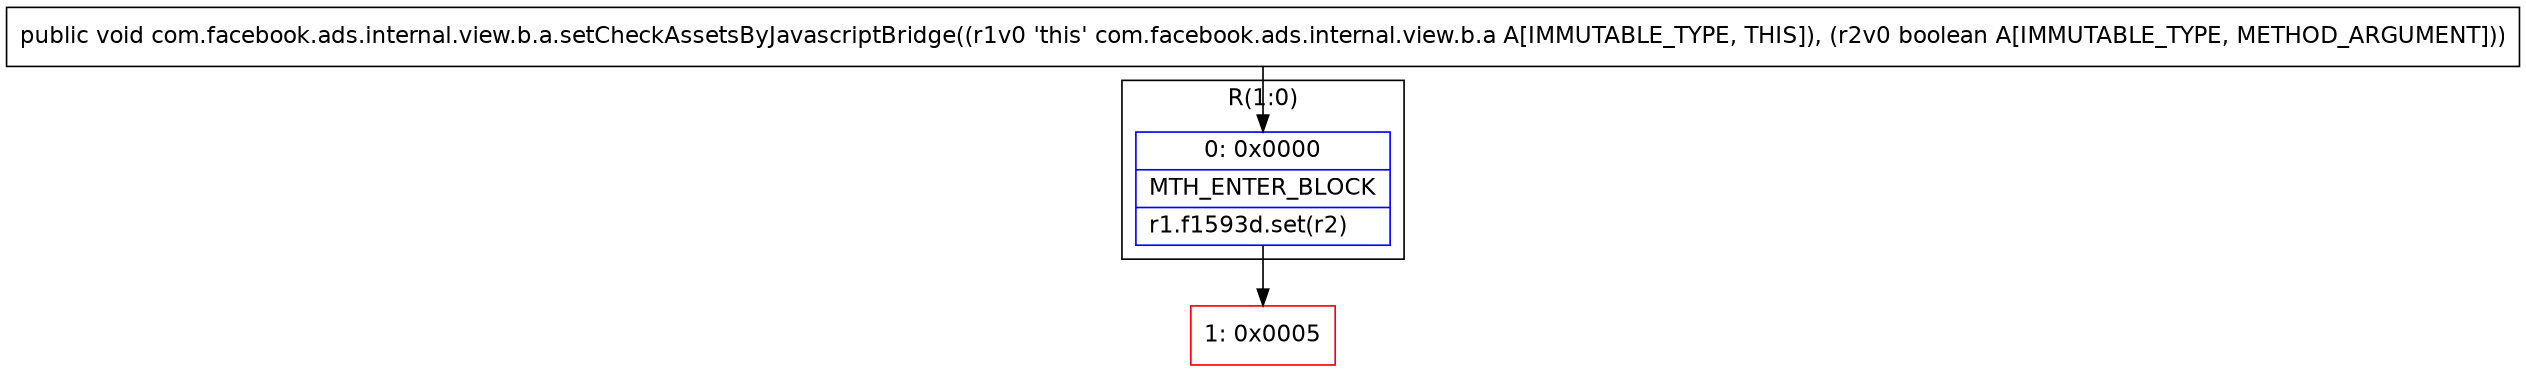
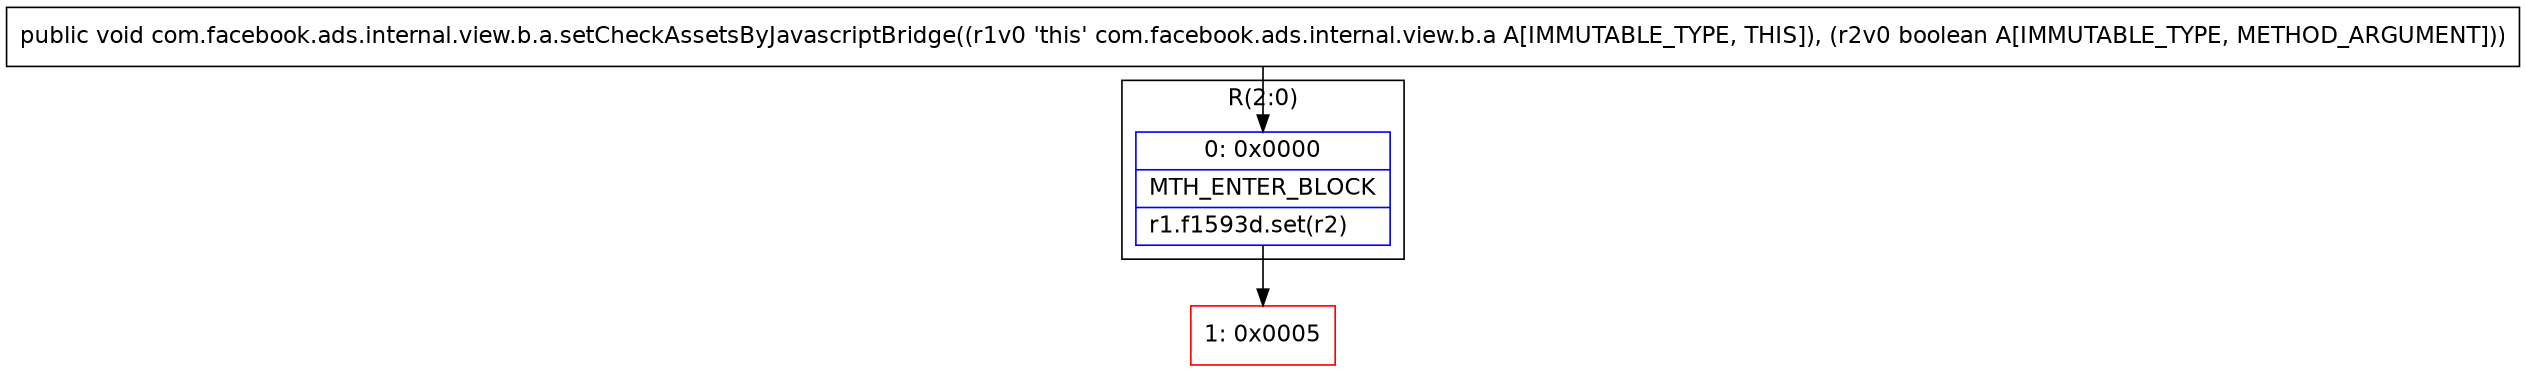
cluster "R(1:0)": label "R(1:0)" -> "R(2:0)"
